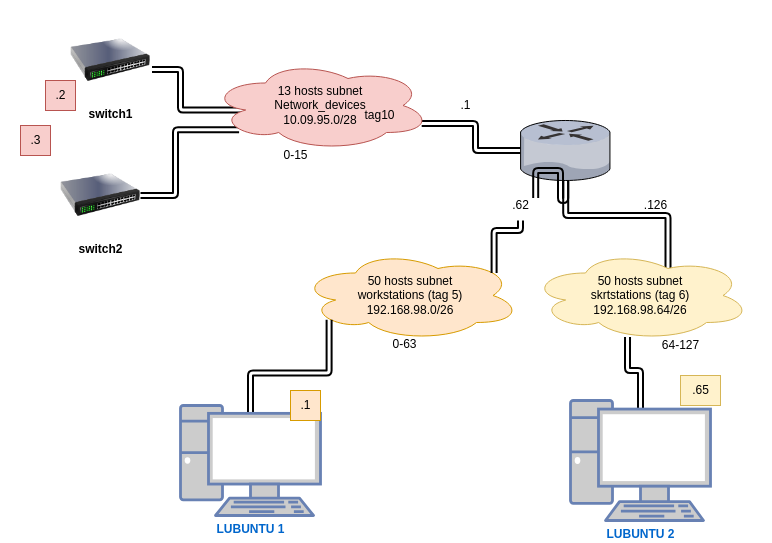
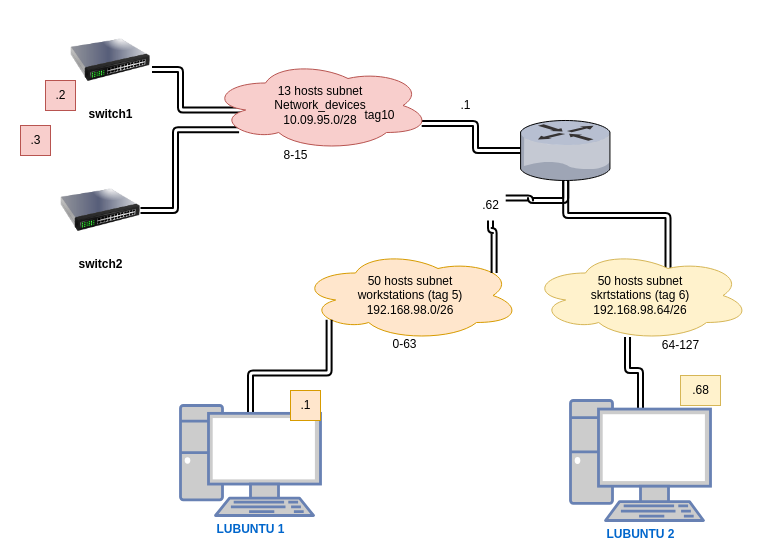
node "0-15": label "0-15" -> "8-15"
node "switch2": moved (101, 196) -> (101, 211)
node ".62": moved (521, 206) -> (491, 206)
node ".126": removed
node ".65": label ".65" -> ".68"
